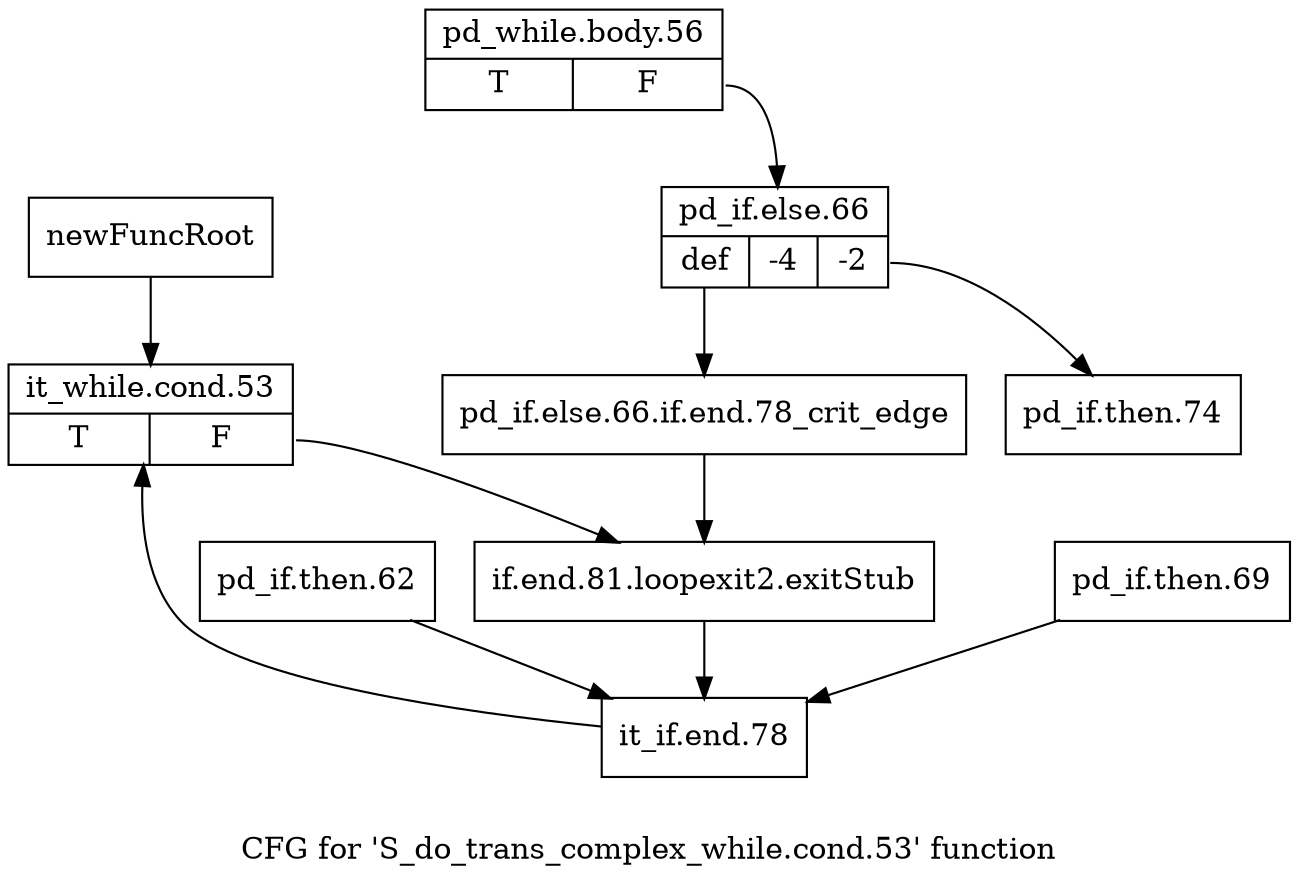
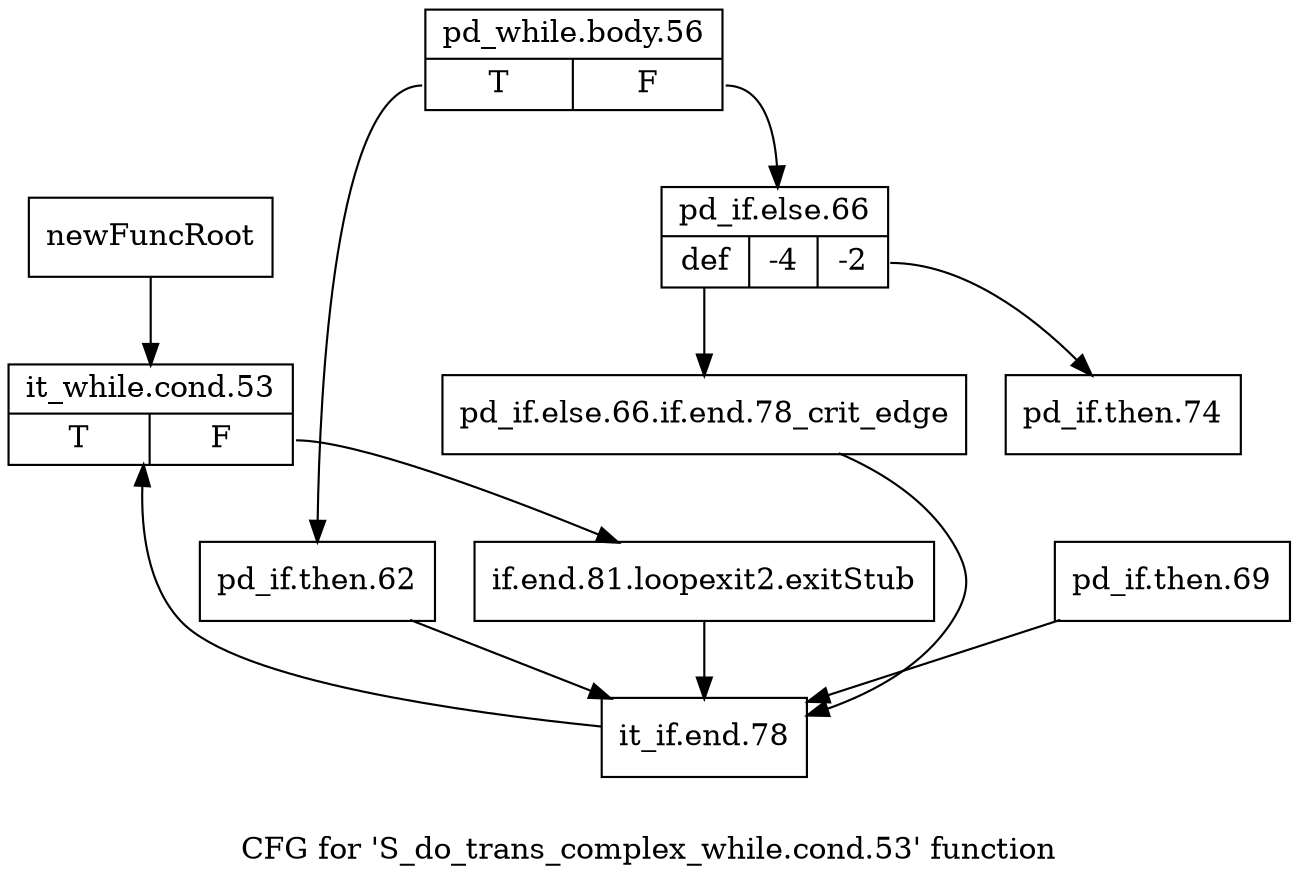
edge "pd_while.body.56" -> "pd_if.then.62": added
edge "pd_if.else.66.if.end.78_crit_edge" -> "if.end.81.loopexit2.exitStub": now "pd_if.else.66.if.end.78_crit_edge" -> "it_if.end.78"
